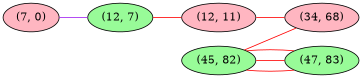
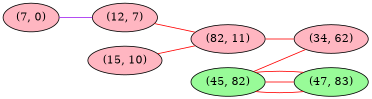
node "(12, 7)": fillcolor palegreen -> lightpink
node "(12, 11)": label "(12, 11)" -> "(82, 11)"
node "(34, 68)": label "(34, 68)" -> "(34, 62)"
node "(15, 10)": added
